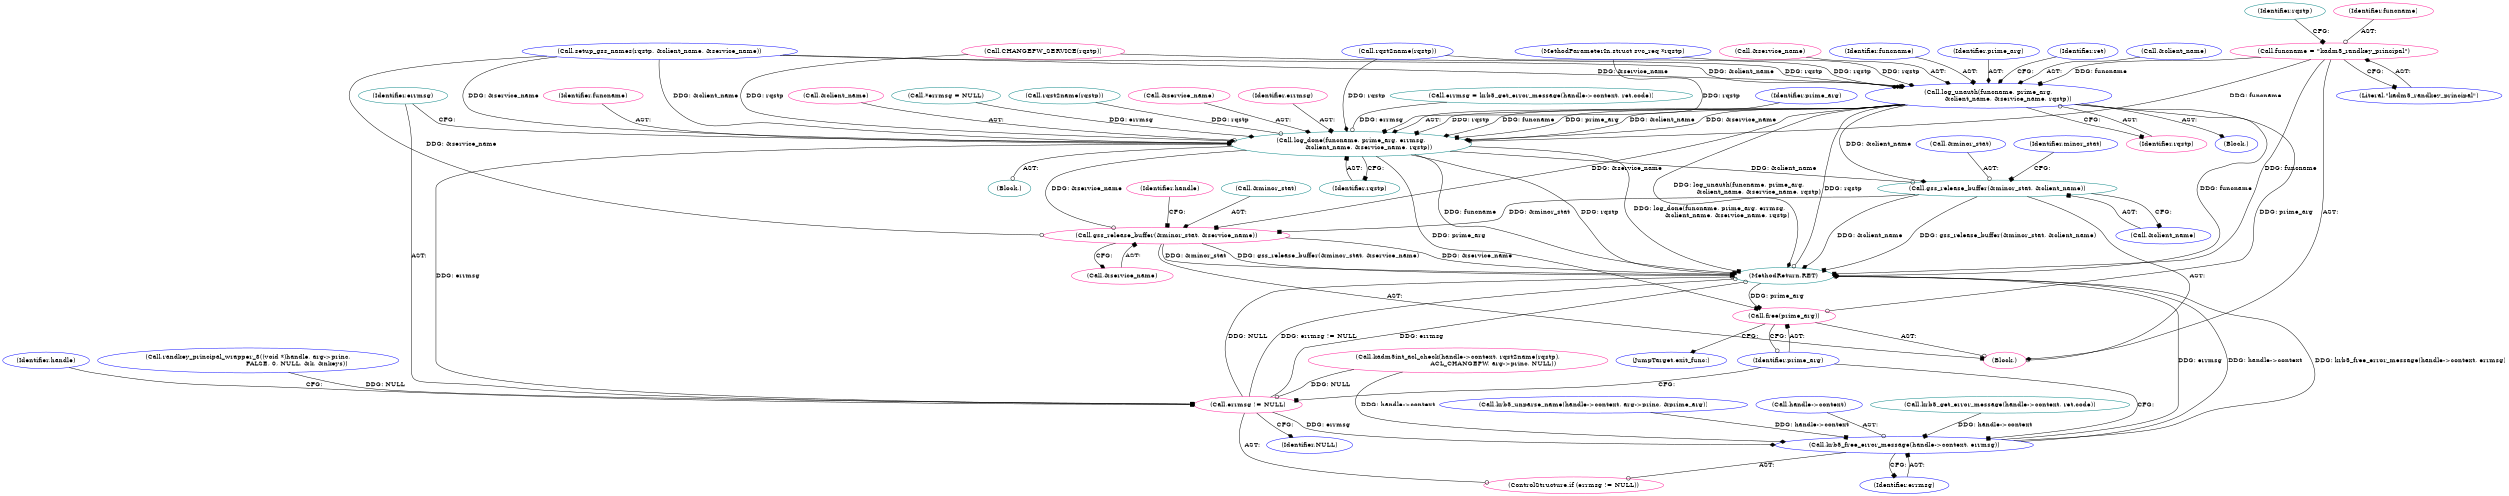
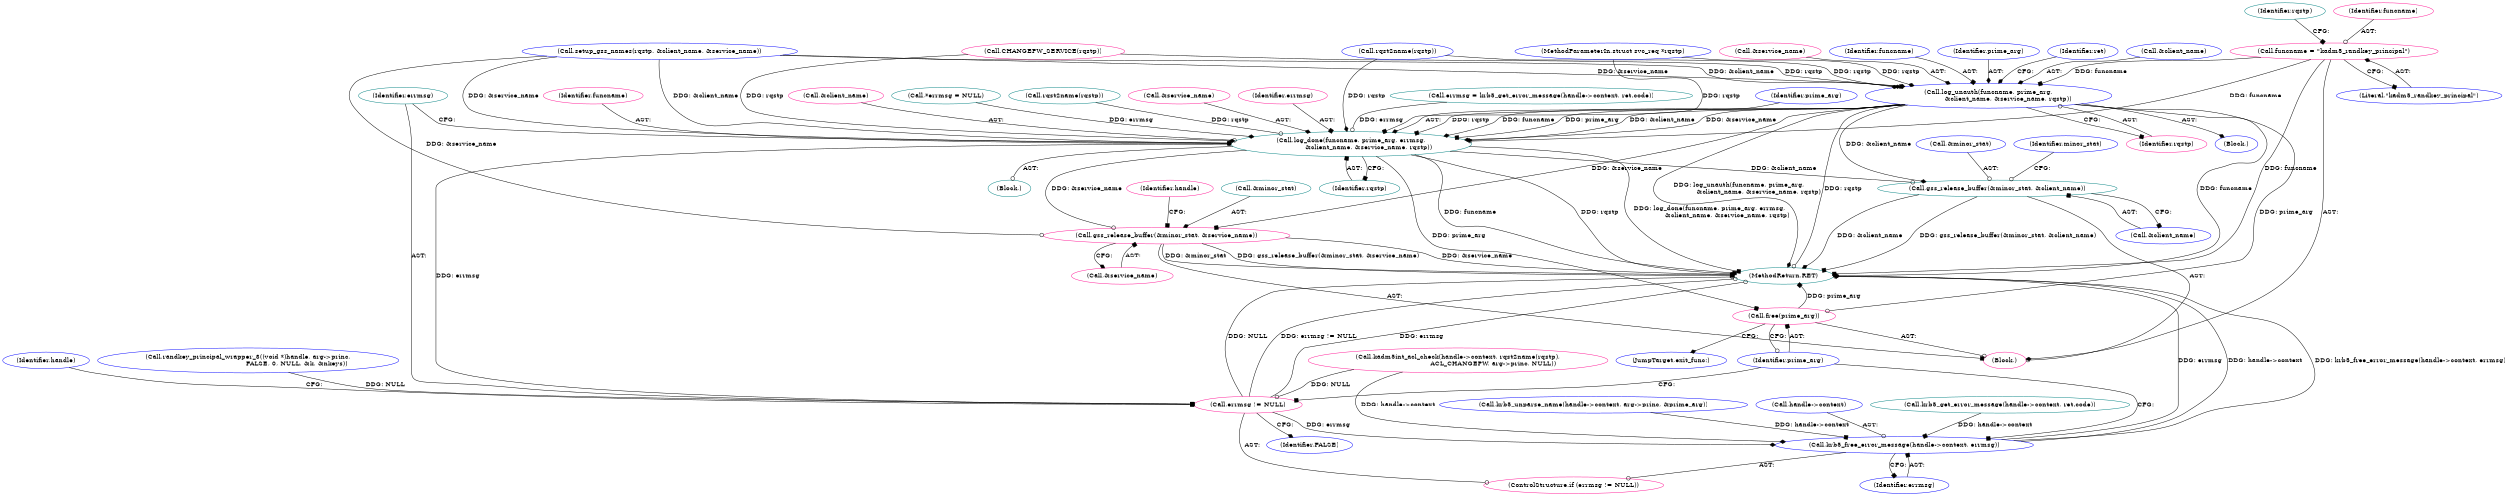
edge "(Identifier,minor_stat)" -> "(Call,gss_release_buffer(&minor_stat, &client_name))": arrowhead box -> odot
edge "(Call,gss_release_buffer(&minor_stat, &client_name))" -> "(Call,gss_release_buffer(&minor_stat, &service_name))": removed, label "DDG: &minor_stat"
edge "(MethodReturn,RET)" -> "(Call,free(prime_arg))": reversed
node "(Identifier,NULL)": label "(Identifier,NULL)" -> "(Identifier,FALSE)"
